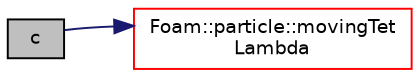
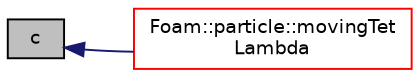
edge "c" -> "Foam::particle::movingTet Lambda": reversed
